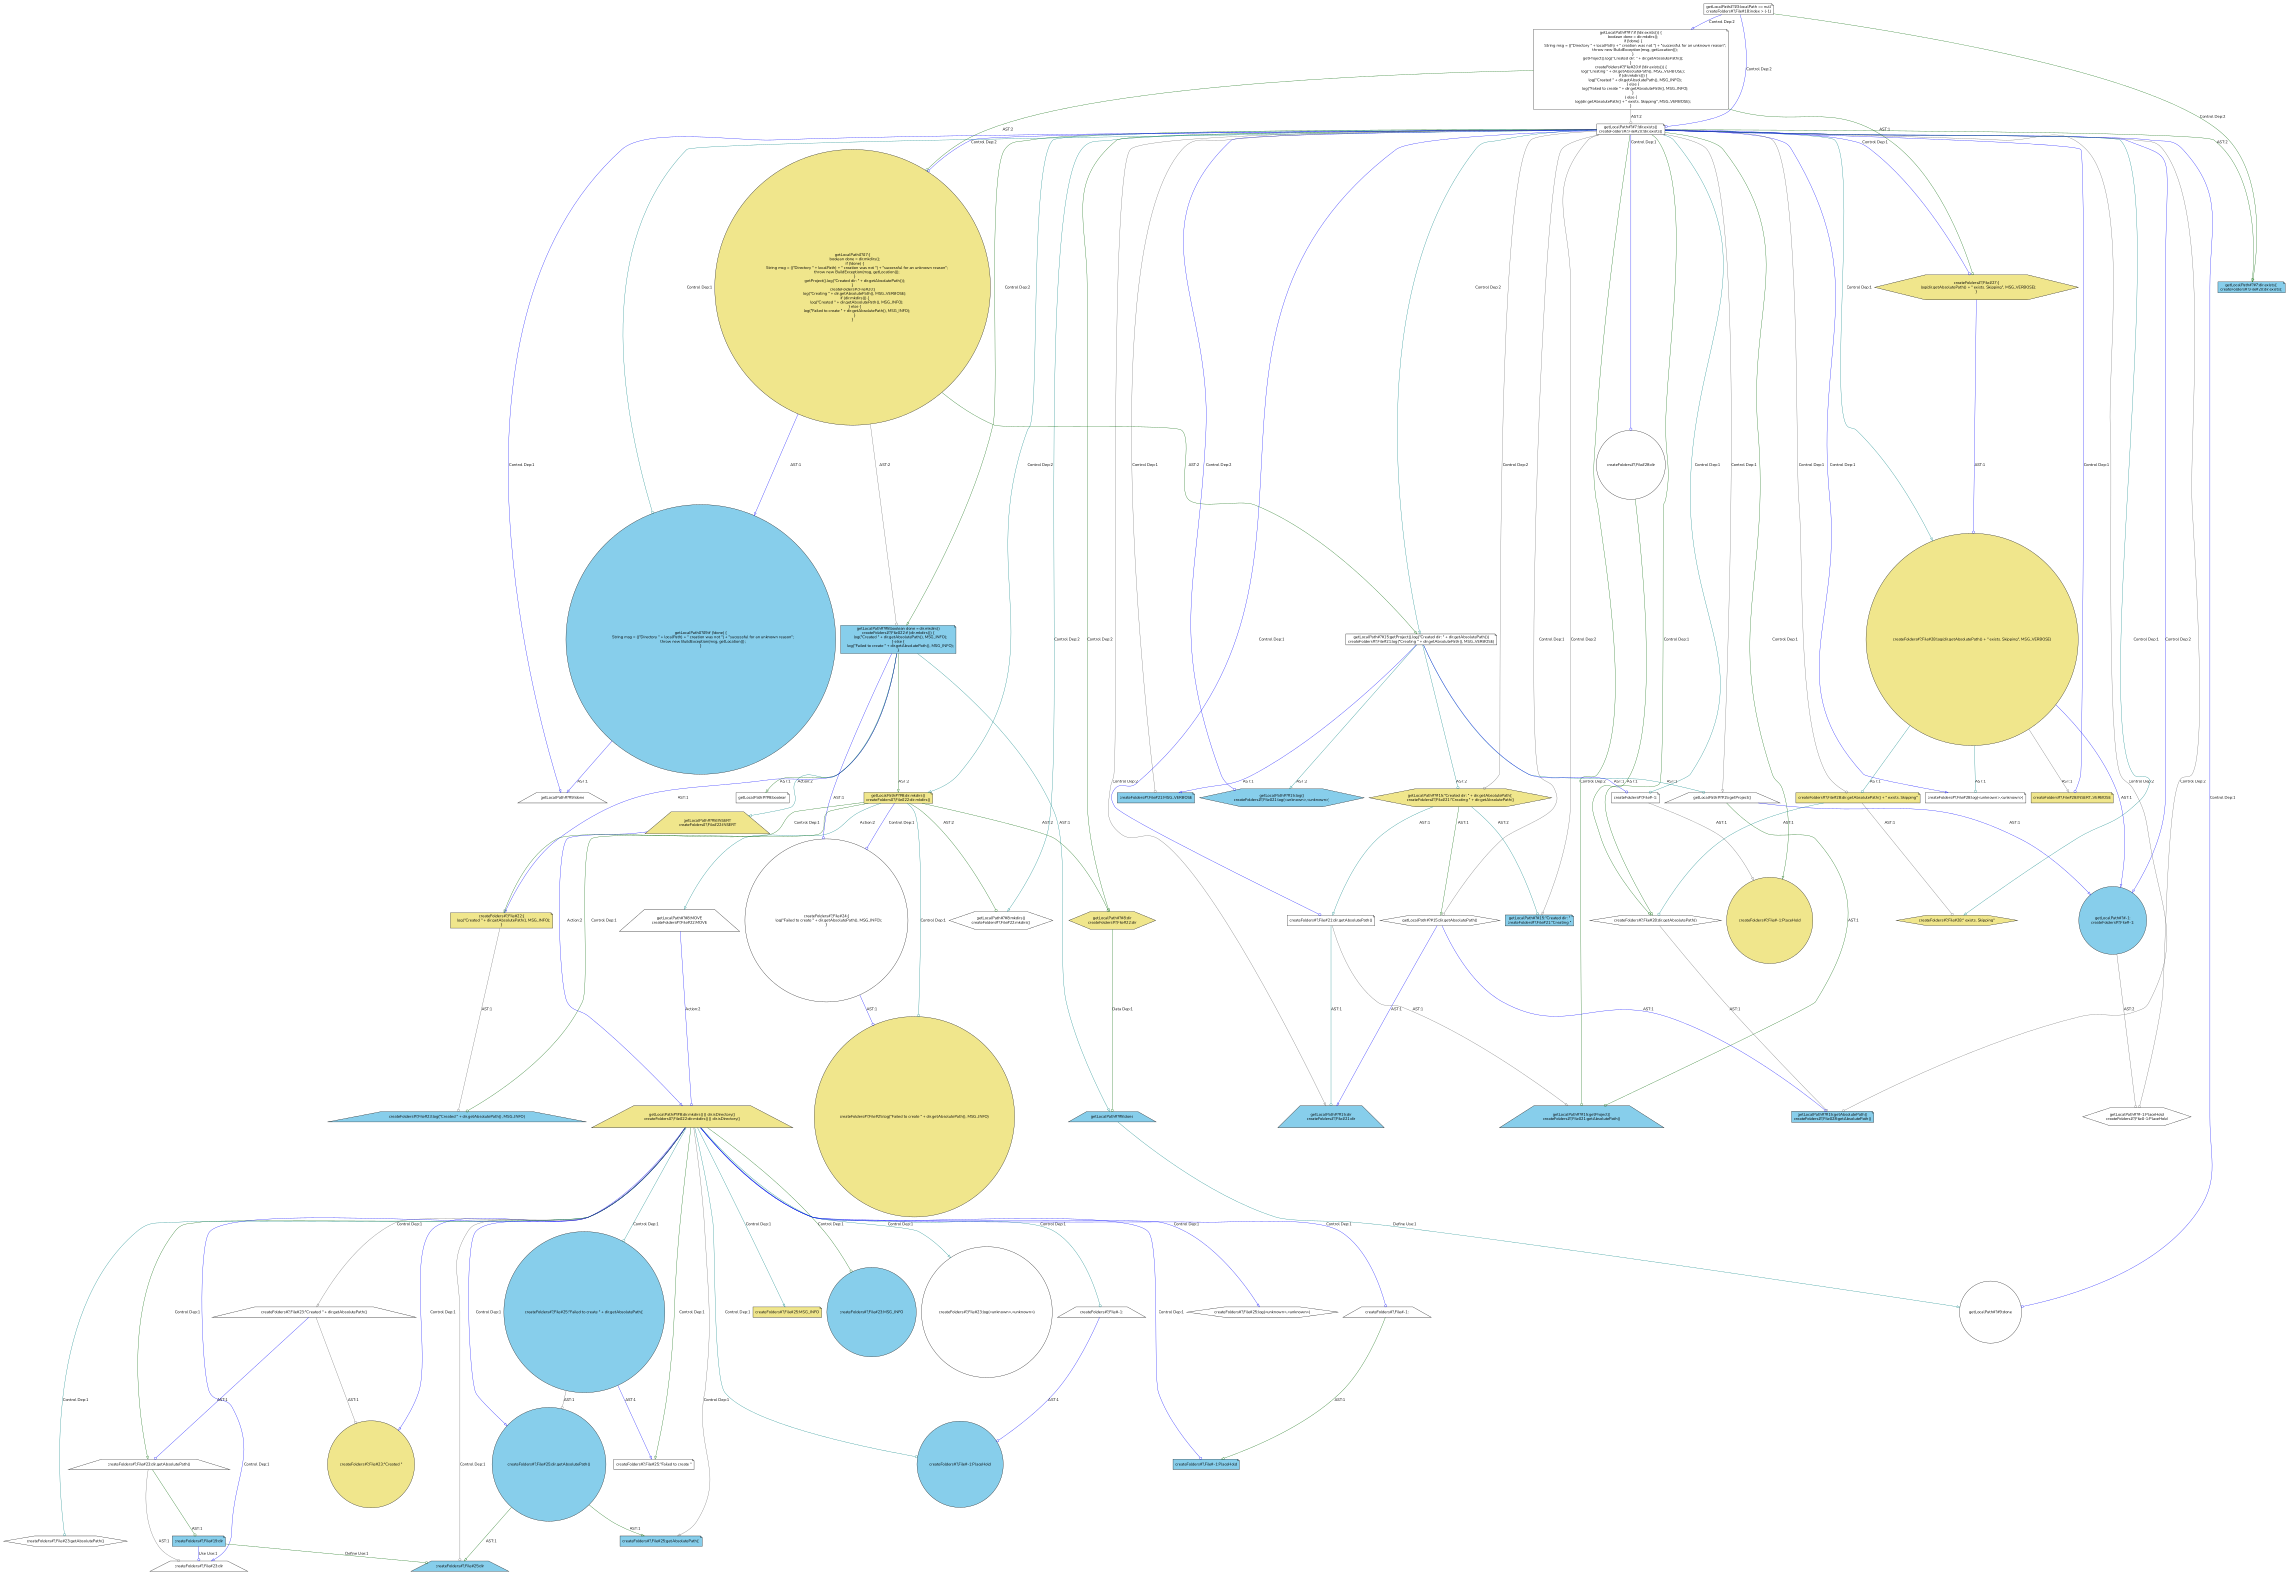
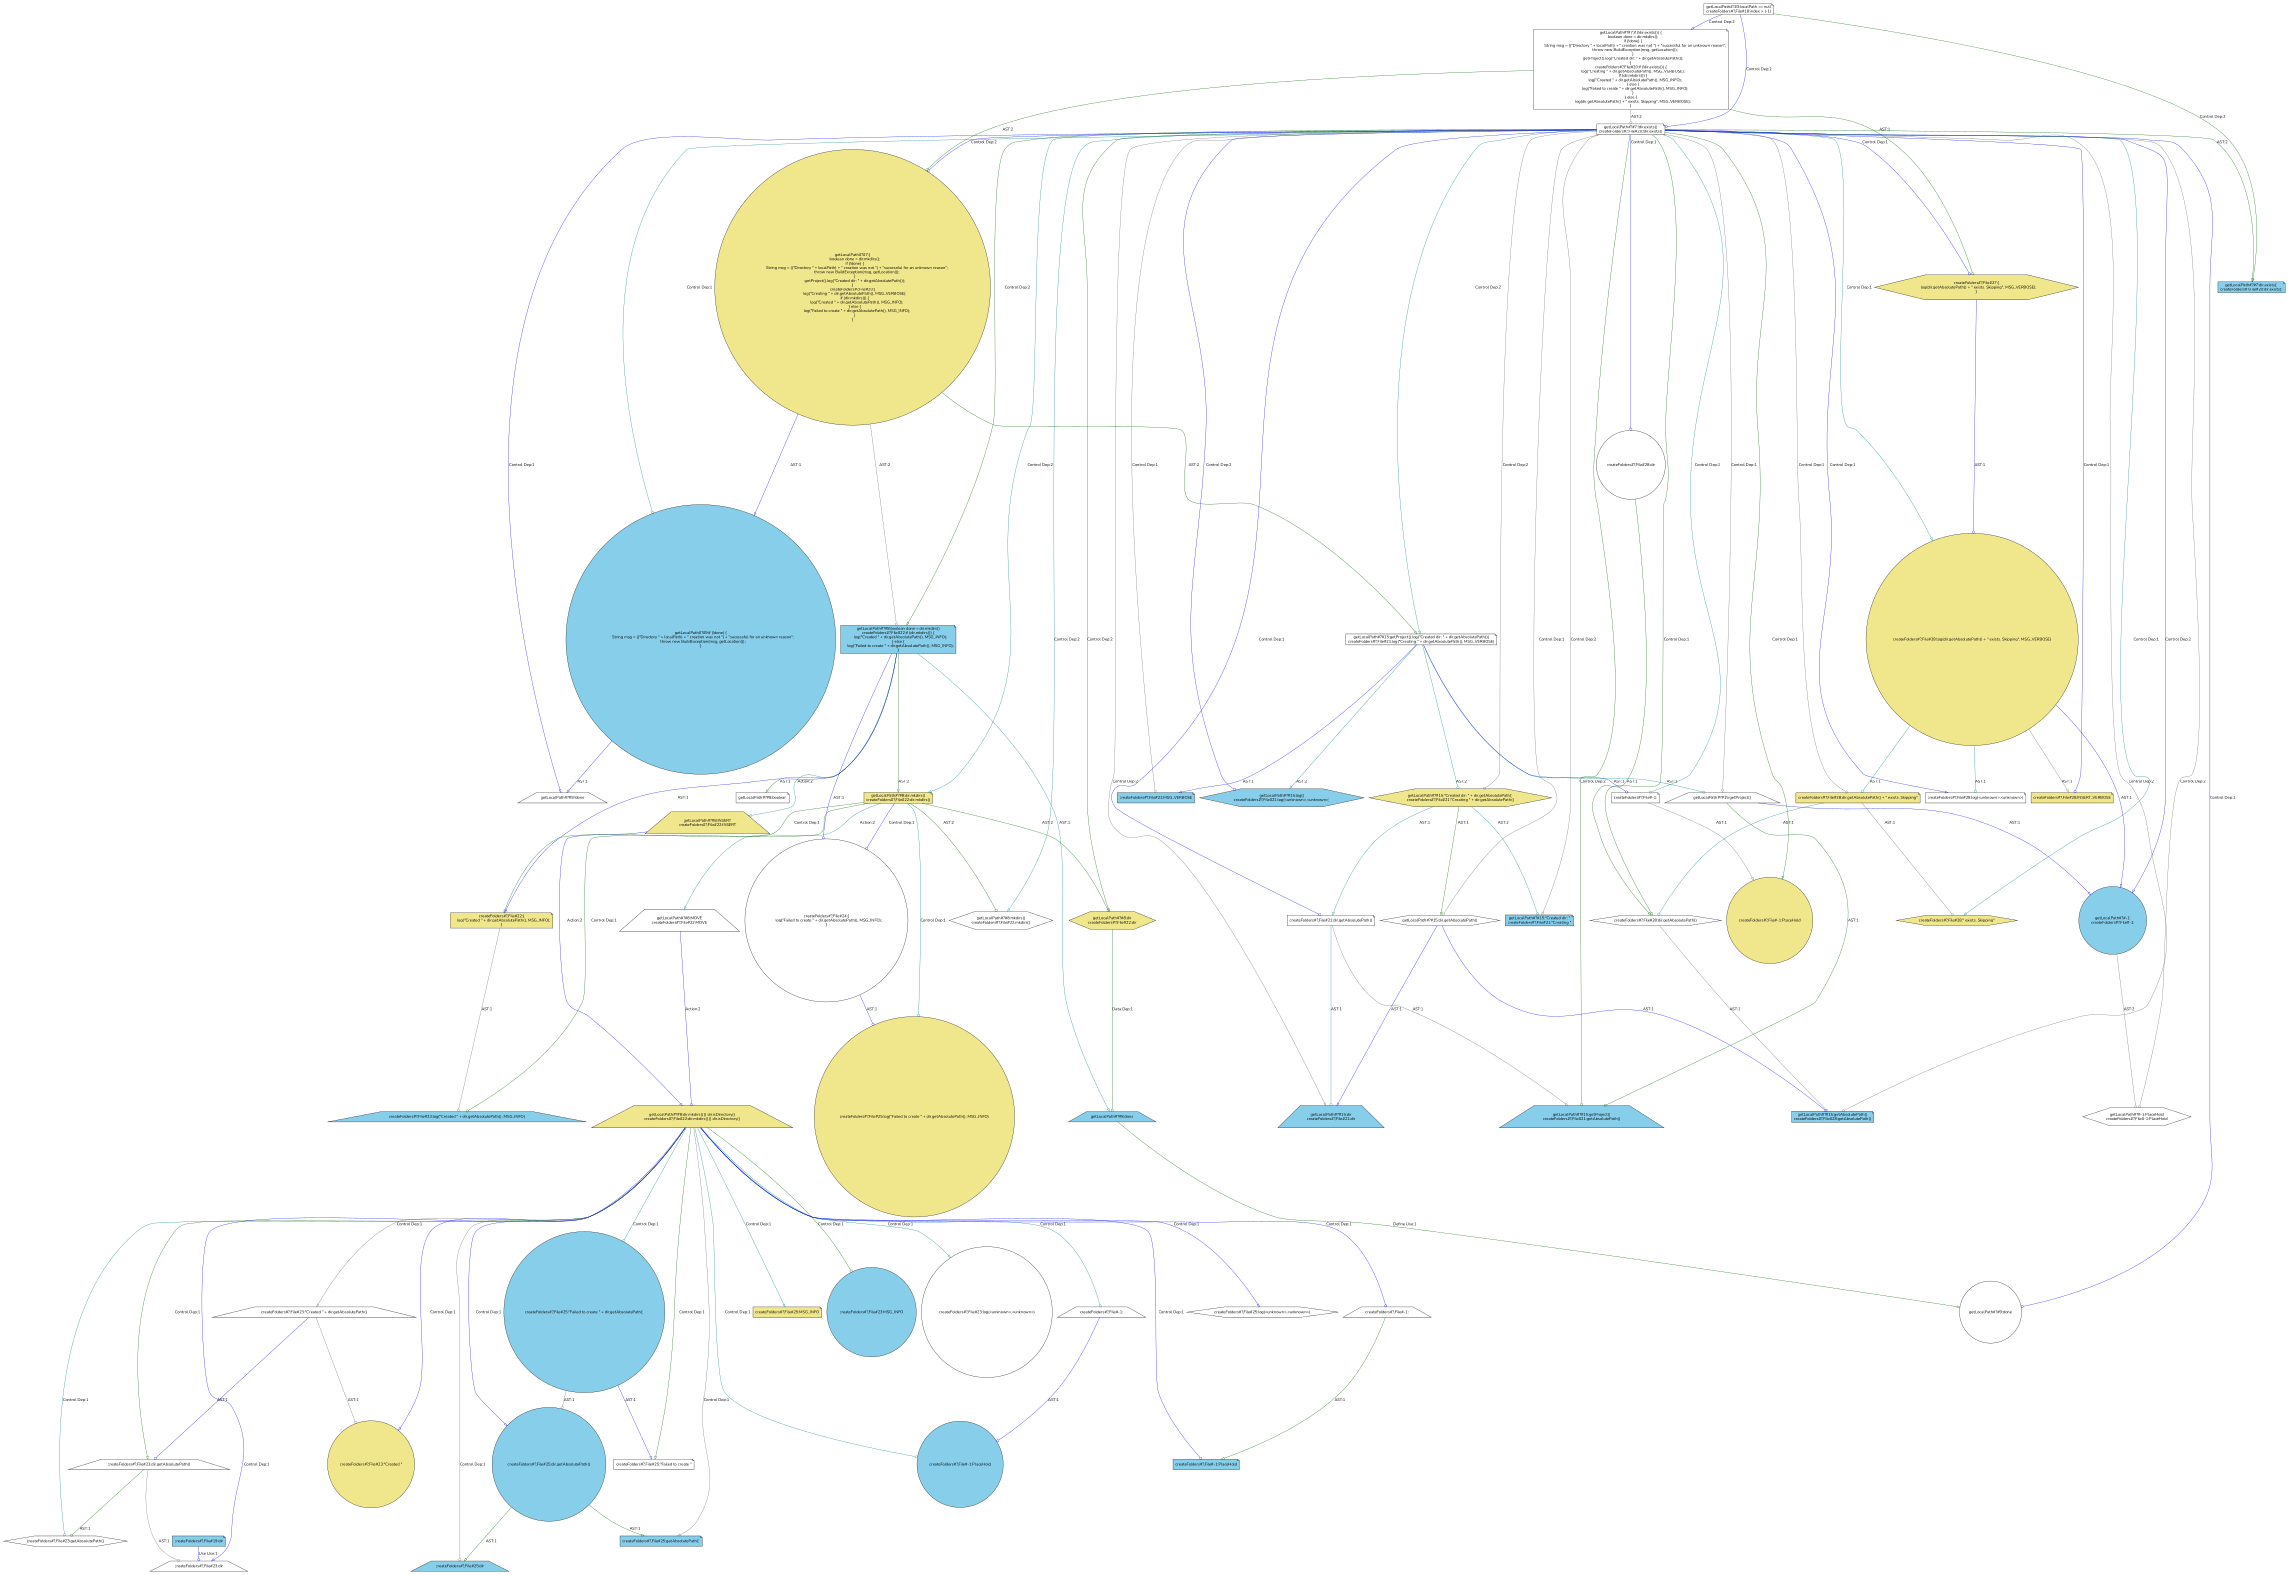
edge "getLocalPath#?#8:done" -> "getLocalPath#?#9:done": color teal -> darkgreen
edge "createFolders#?,File#23:dir.getAbsolutePath()" -> "createFolders#?,File#19:dir": now "createFolders#?,File#23:dir.getAbsolutePath()" -> "createFolders#?,File#23:getAbsolutePath()"
edge "createFolders#?,File#19:dir" -> "createFolders#?,File#25:dir": removed, label "Define Use:1"
